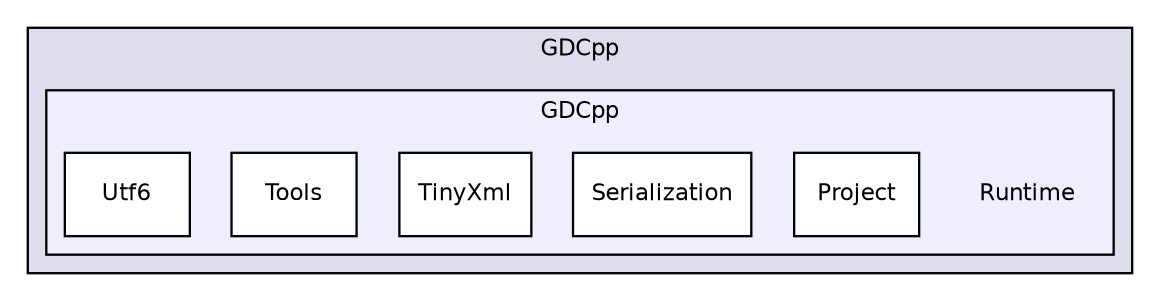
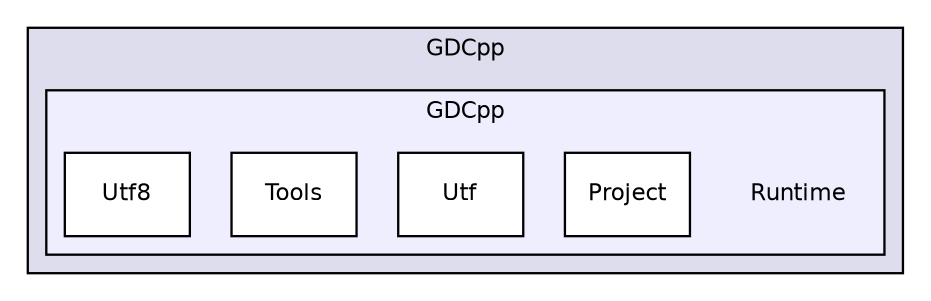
node "Utf6": label "Utf6" -> "Utf8"
node "TinyXml": label "TinyXml" -> "Utf"
node "Serialization": removed
